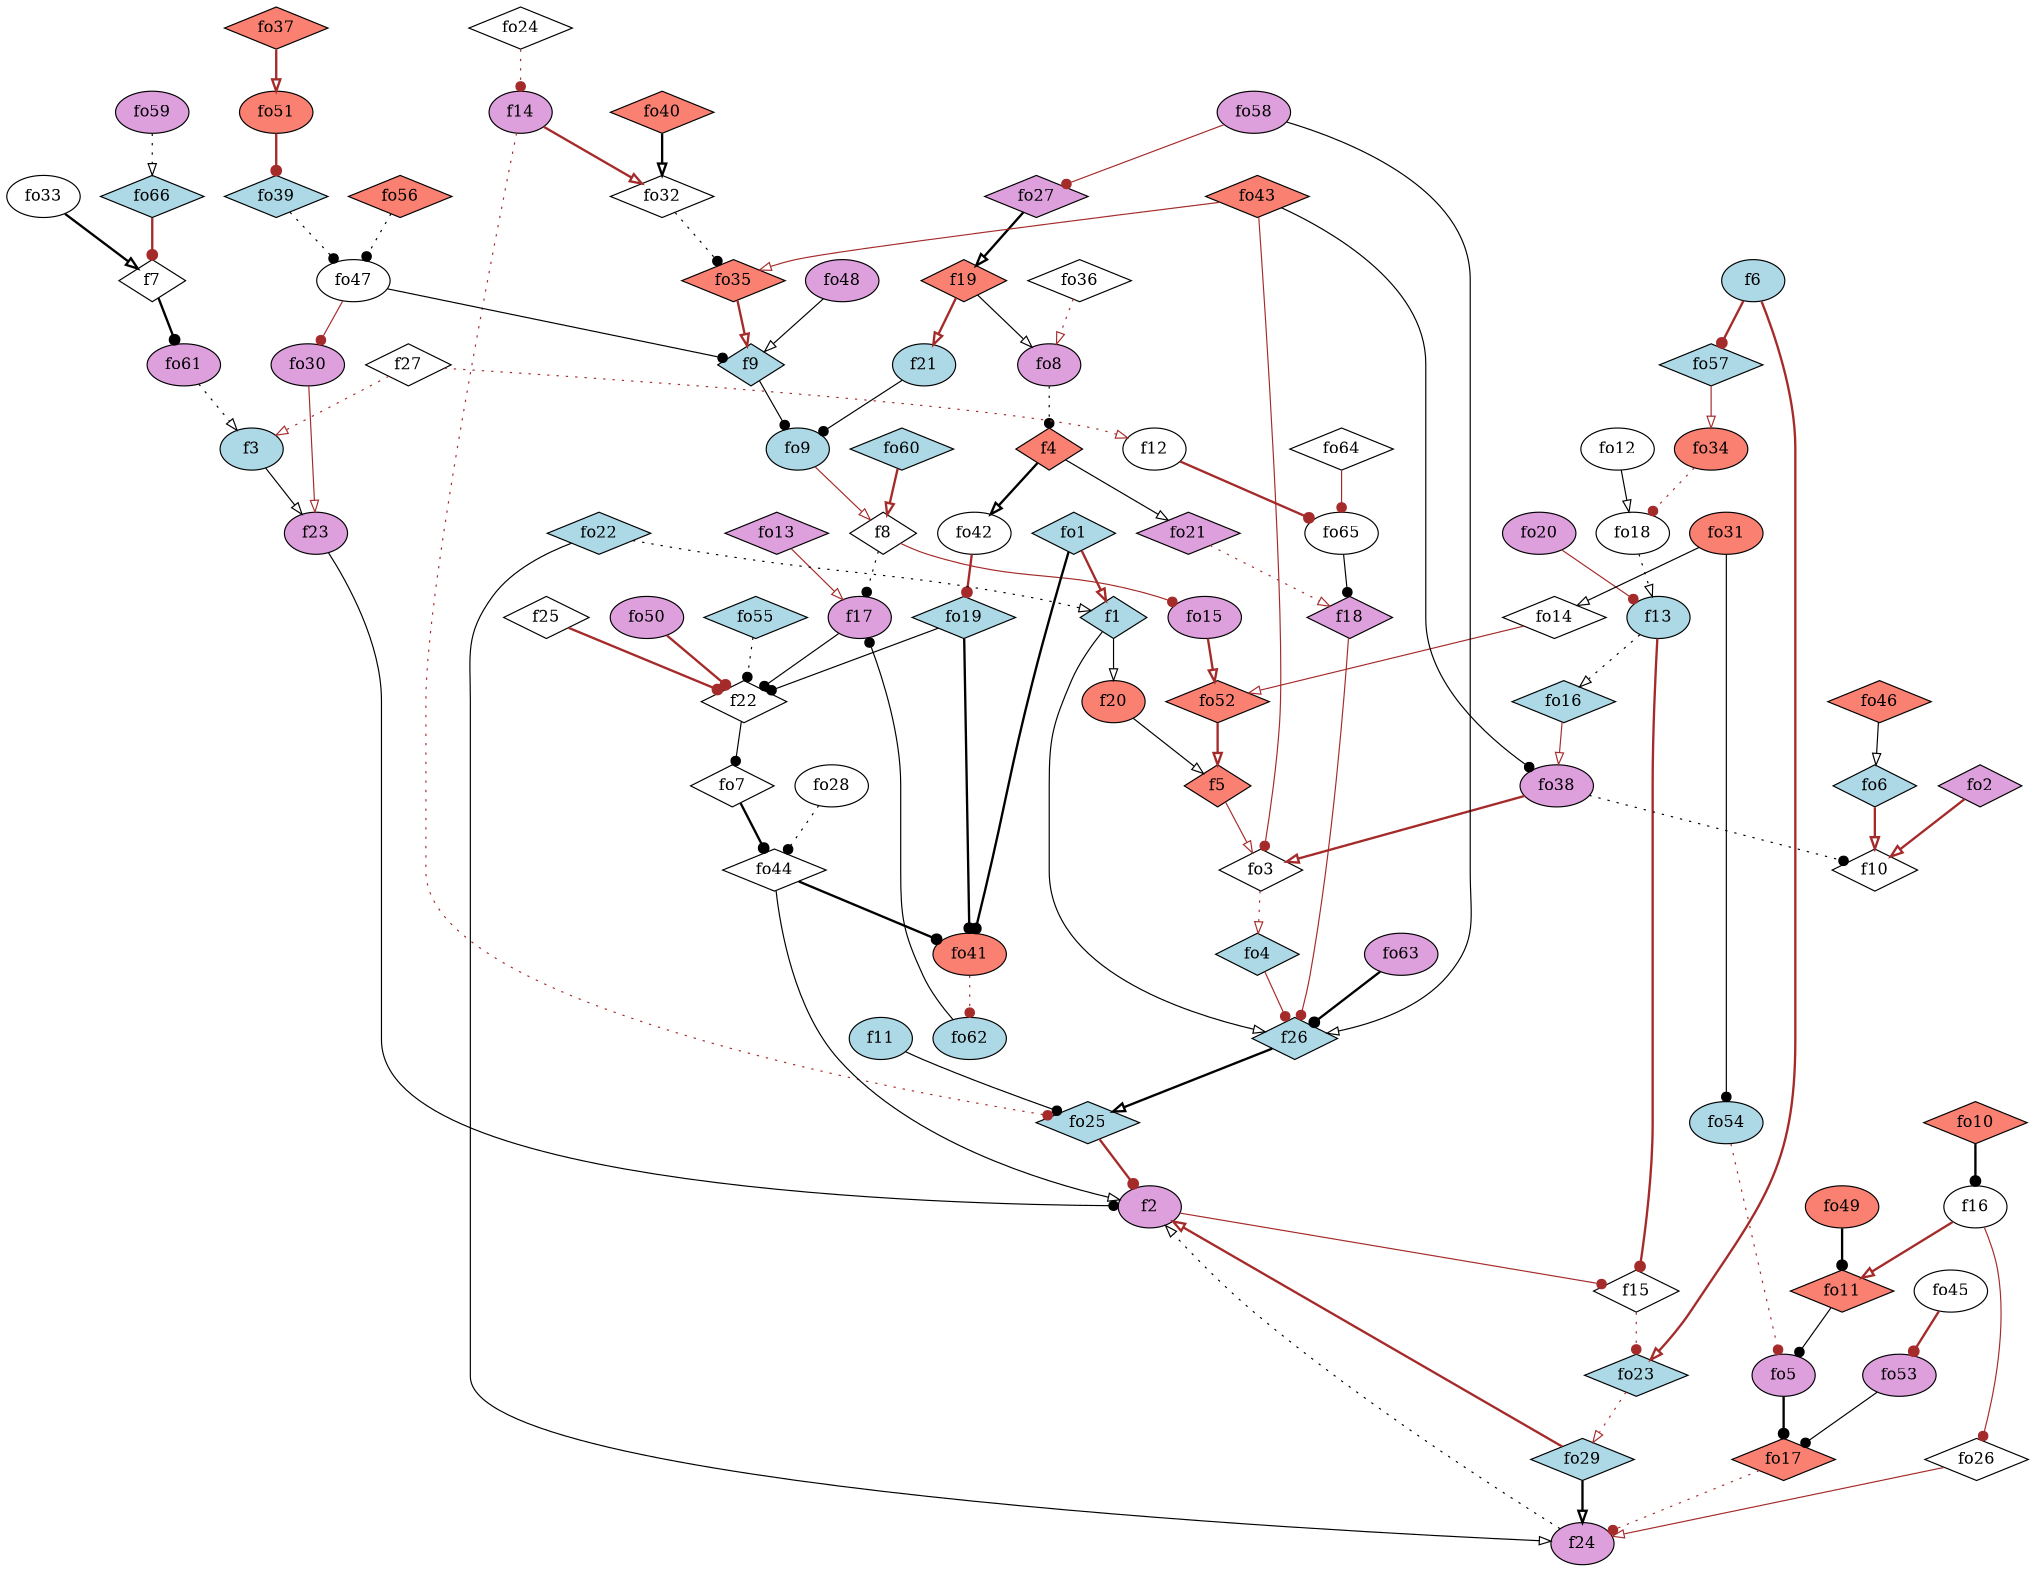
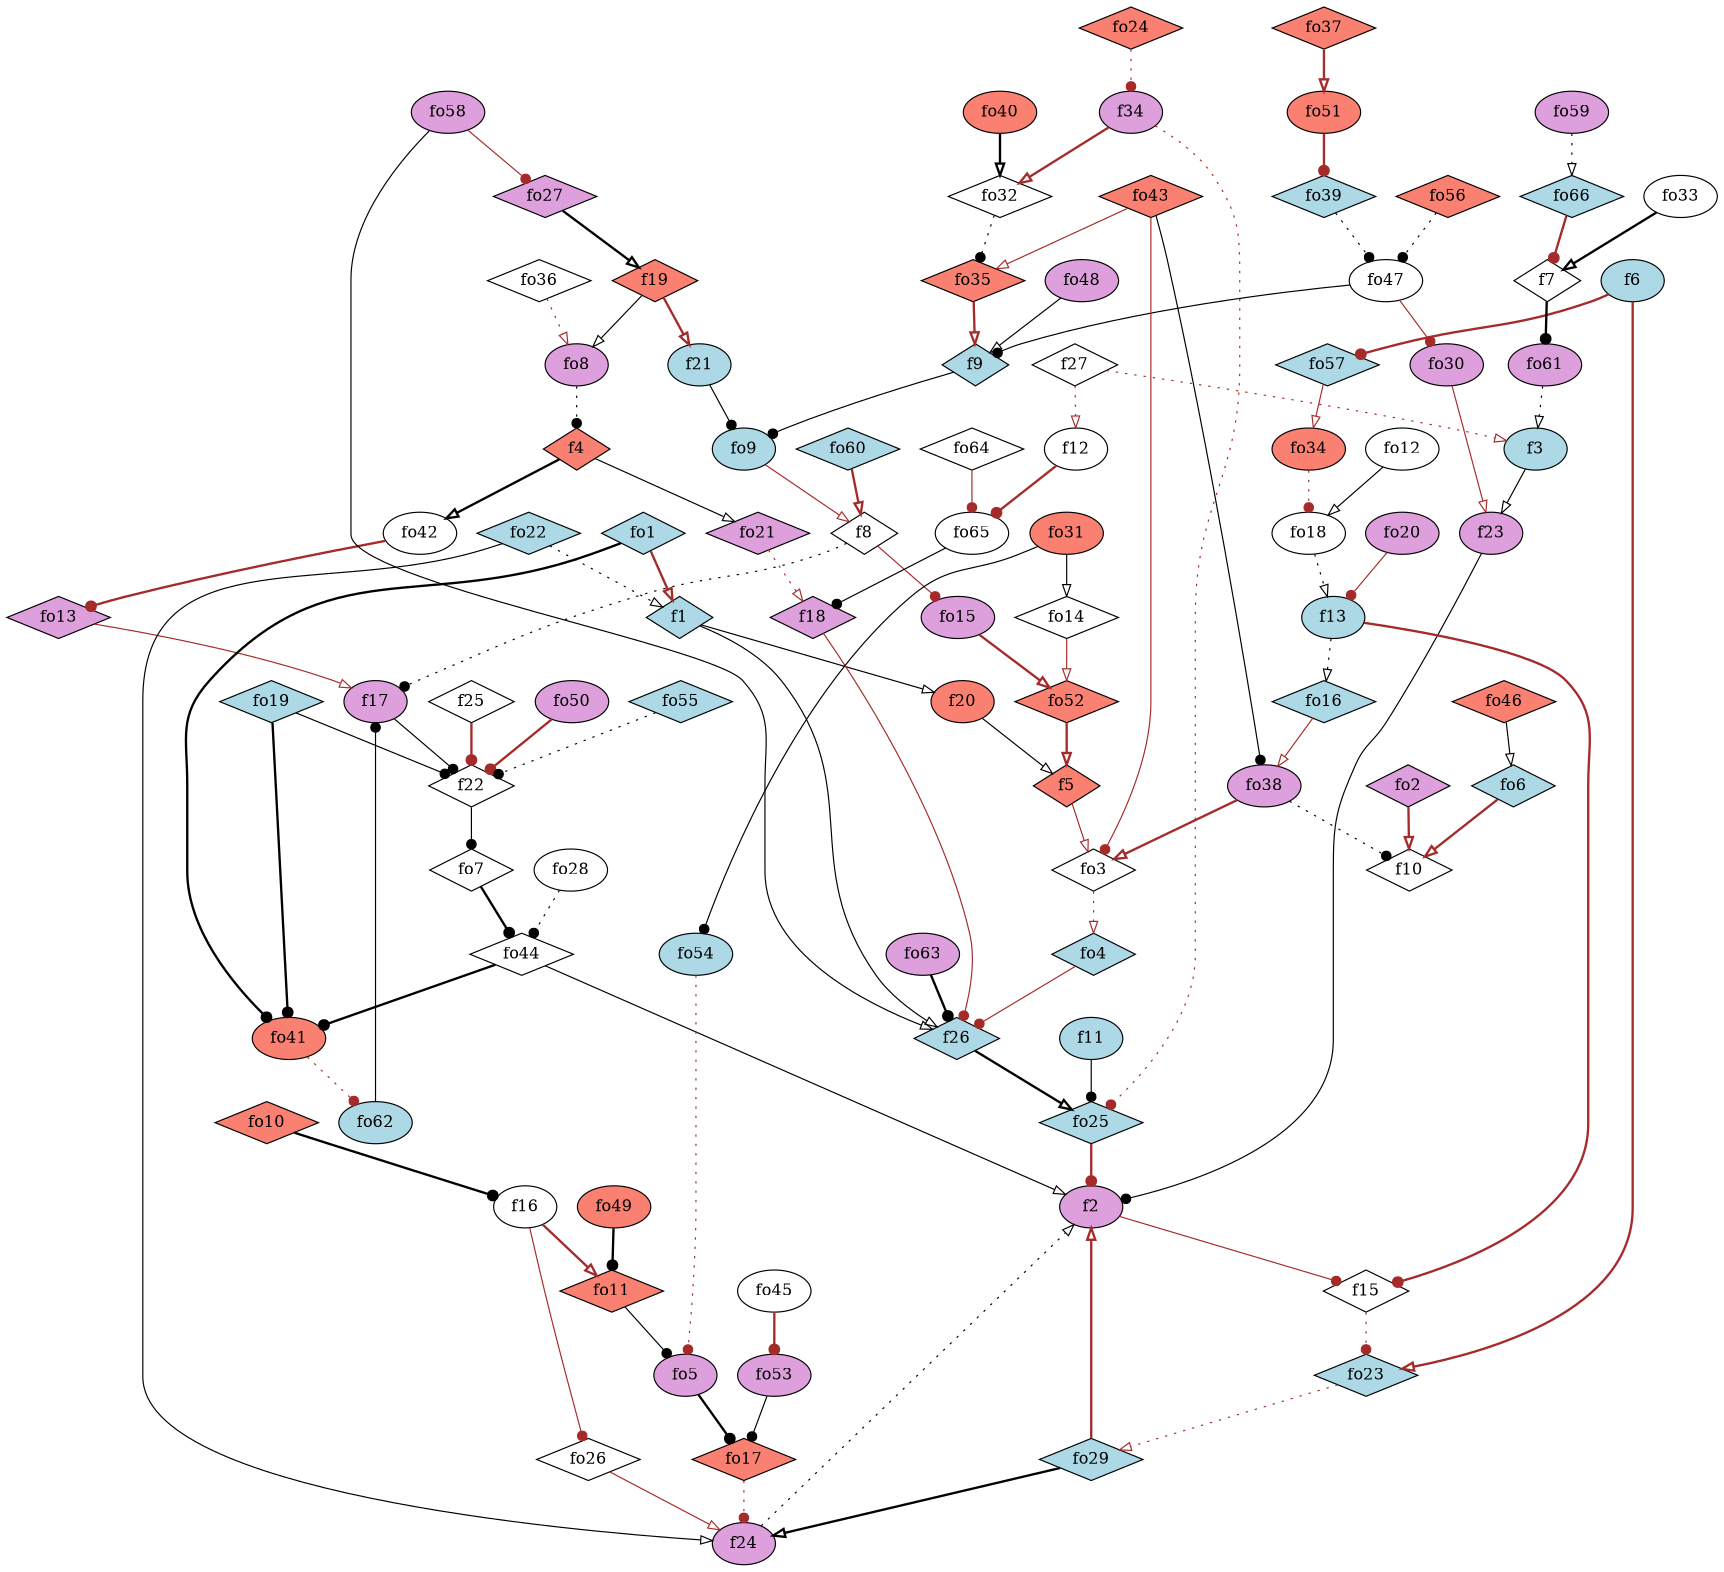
node "fo24": fillcolor white -> salmon
node "f14": label "f14" -> "f34"
node "fo40": shape diamond -> ellipse
edge "fo42" -> "fo19": now "fo42" -> "fo13"
